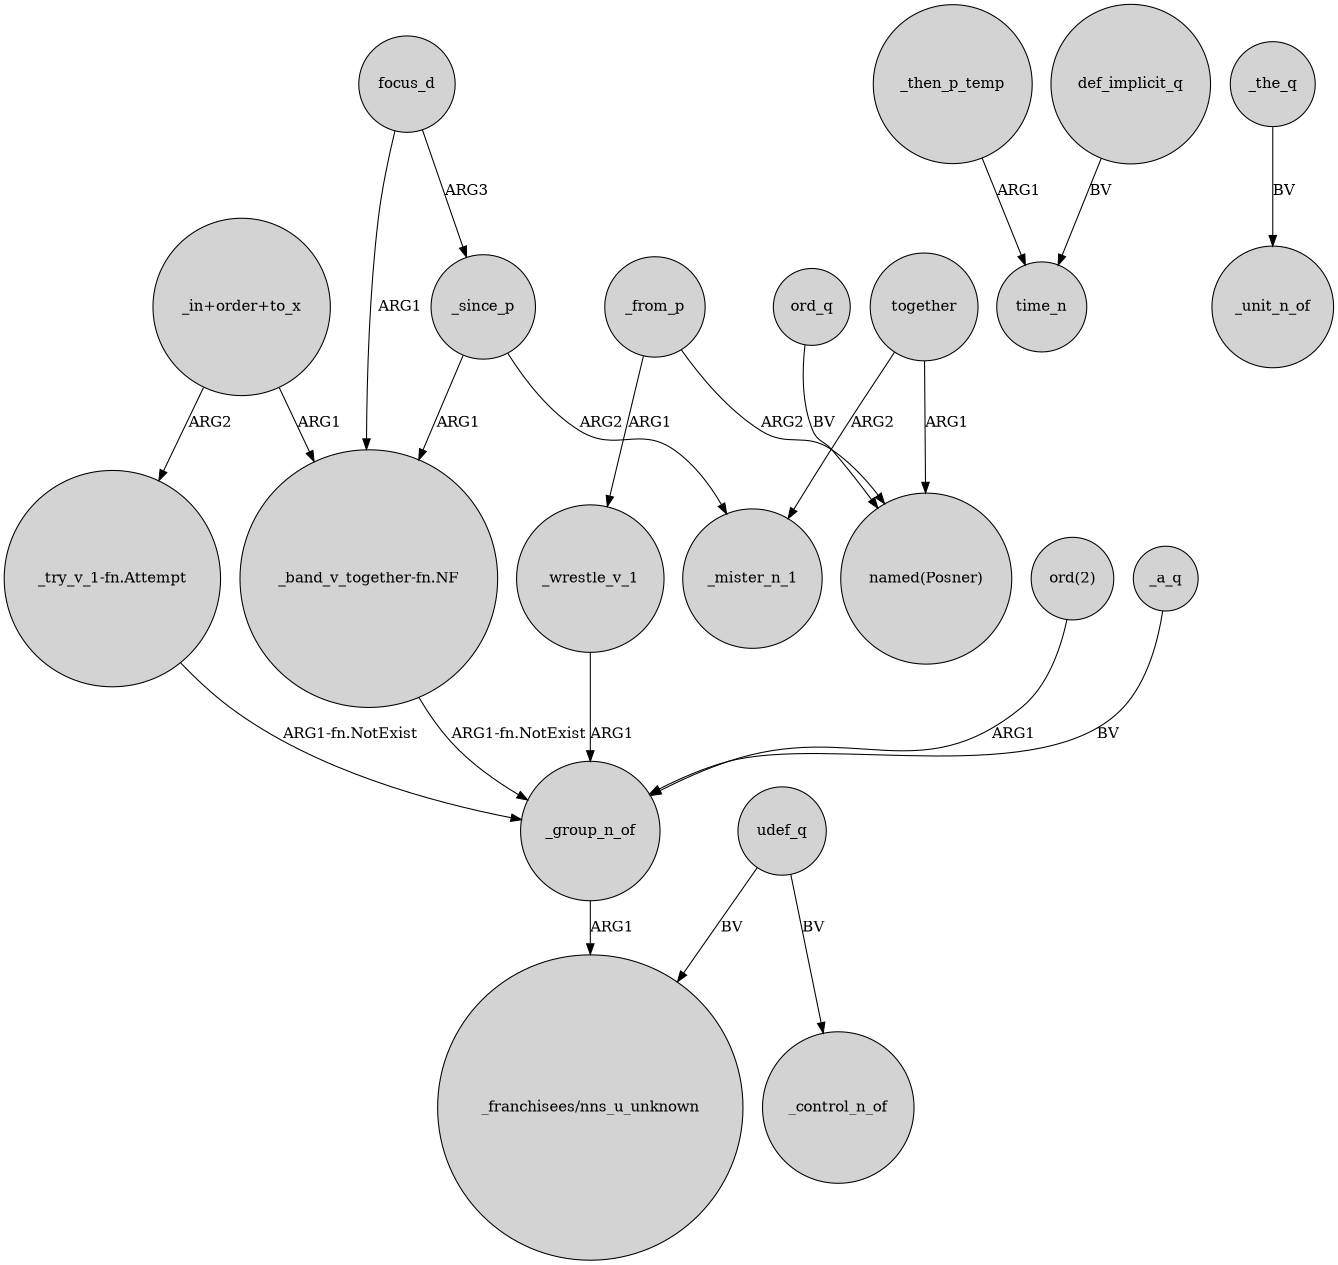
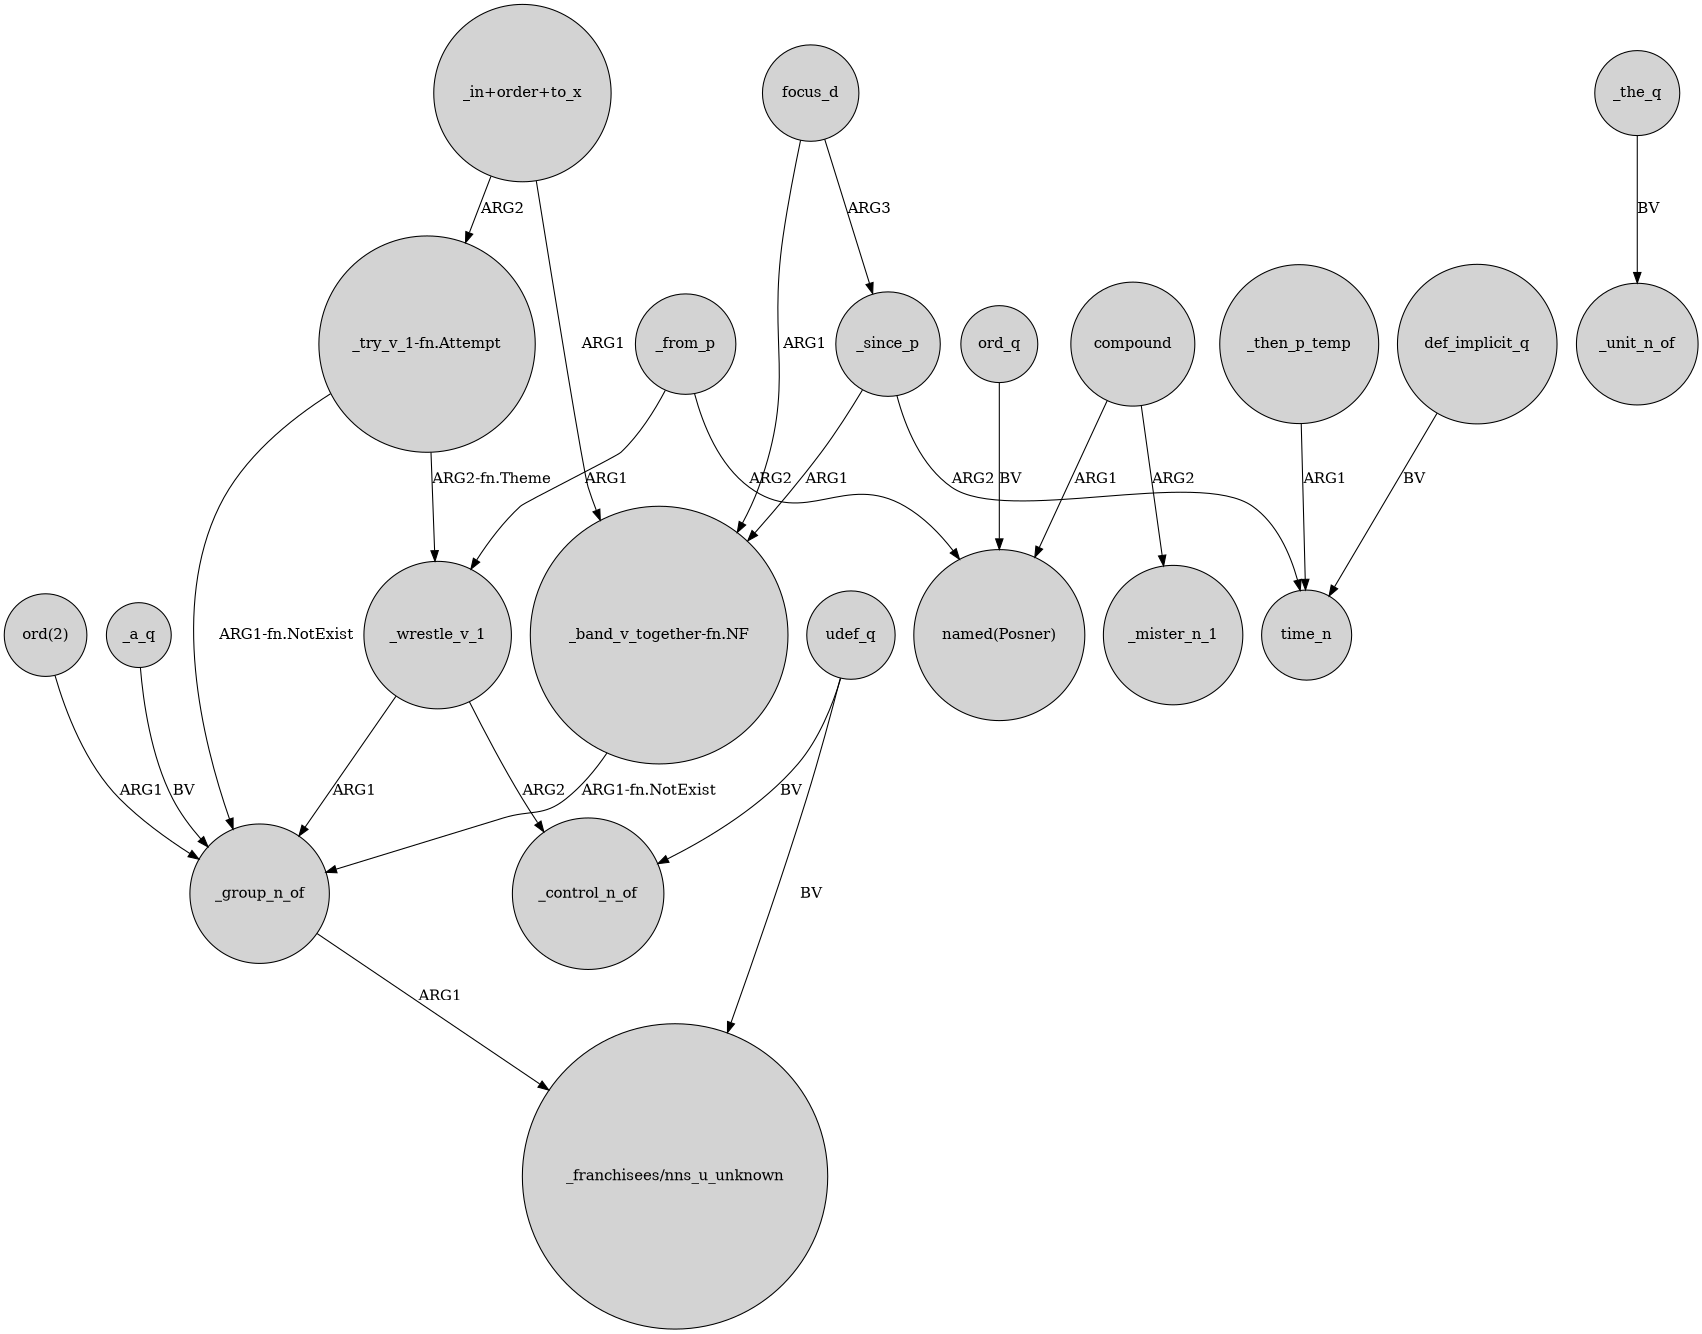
node "together": label "together" -> "compound"
edge "_since_p" -> "_mister_n_1": now "_since_p" -> "time_n"
edge "_try_v_1-fn.Attempt" -> "_wrestle_v_1": added, label "ARG2-fn.Theme"
edge "_wrestle_v_1" -> "_control_n_of": added, label "ARG2"
